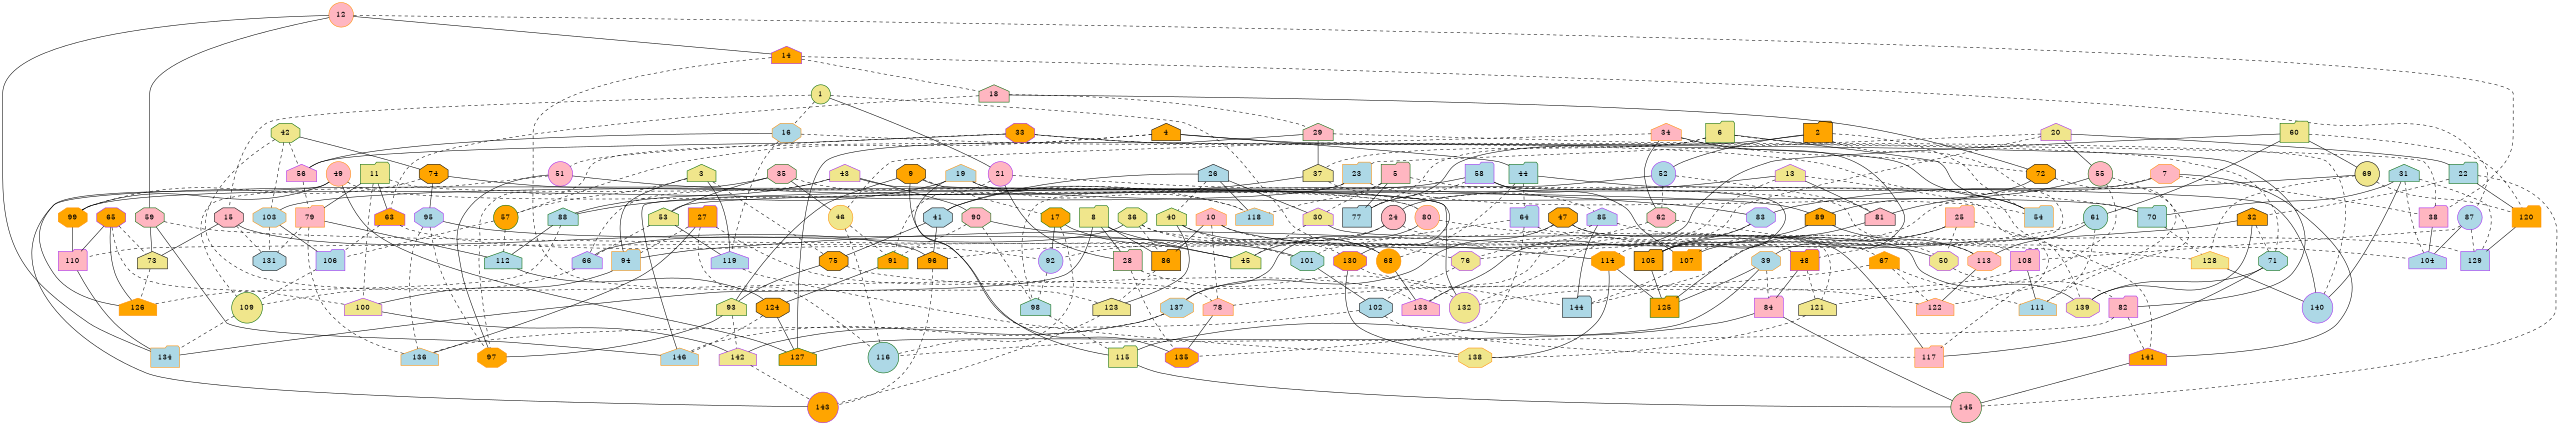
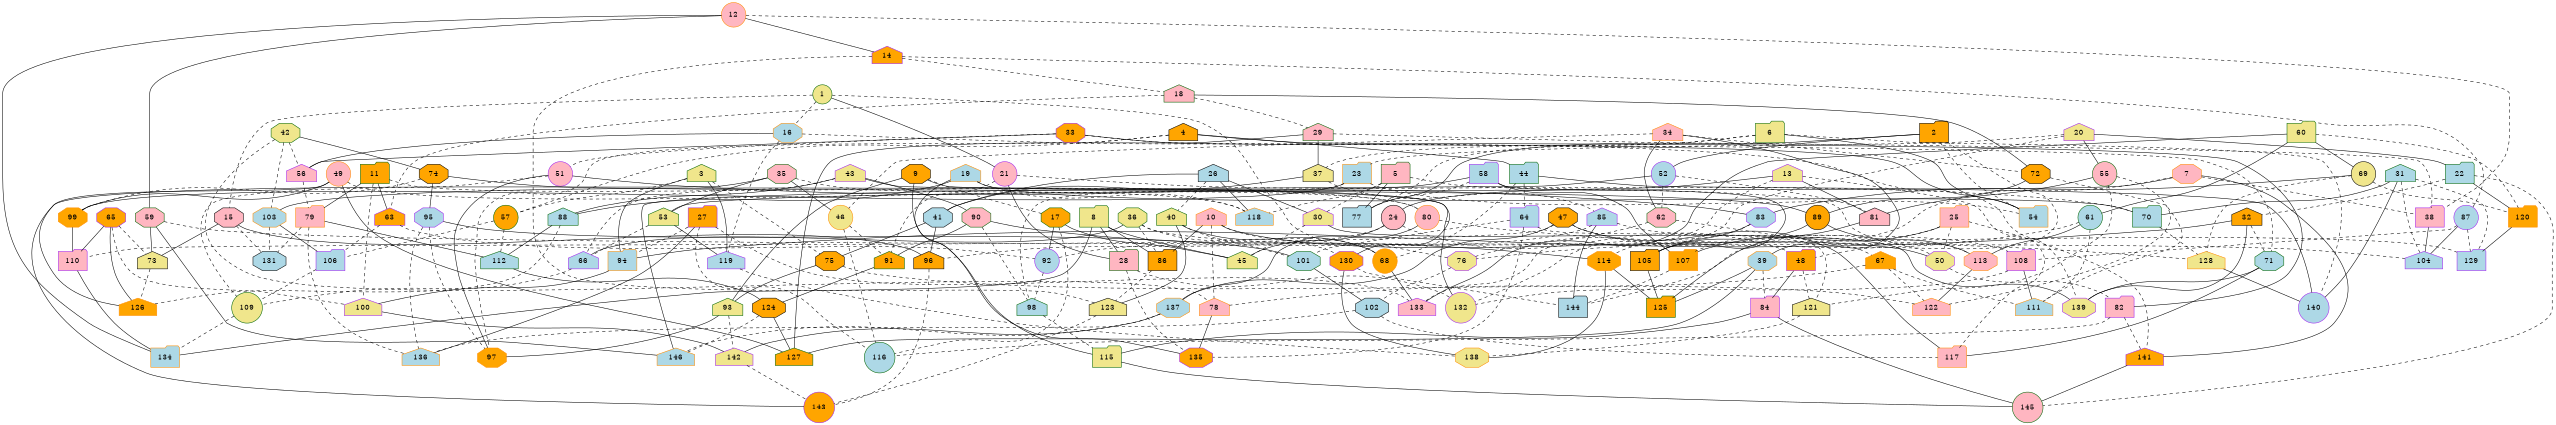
node "11": fillcolor khaki -> orange
node "89": shape house -> circle
edge "90" -- "91": style dashed -> solid
